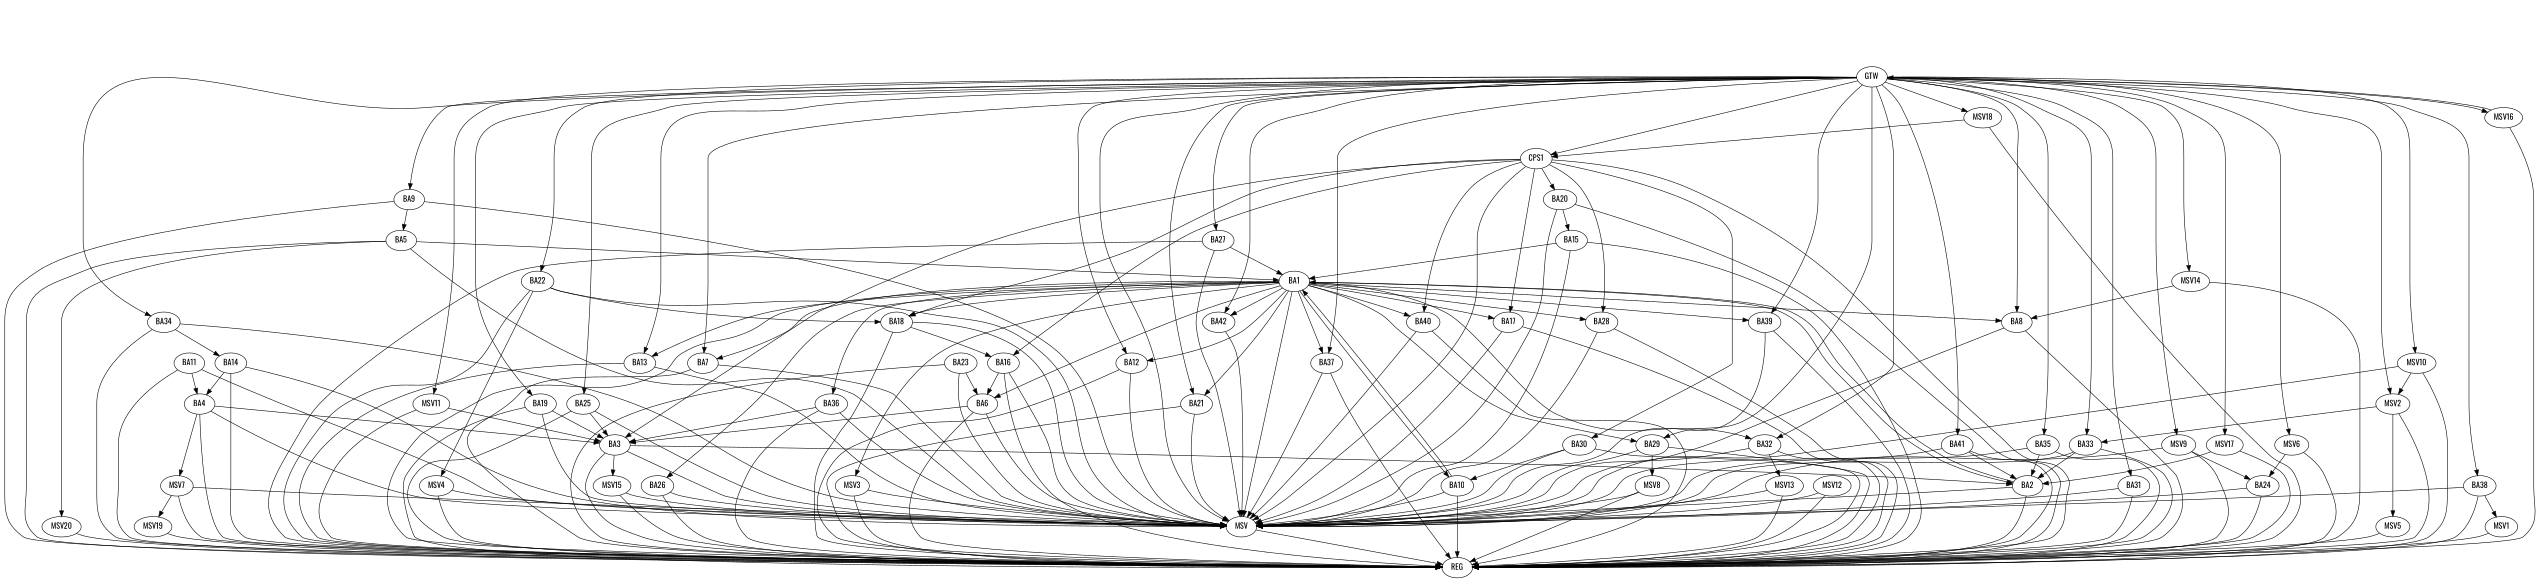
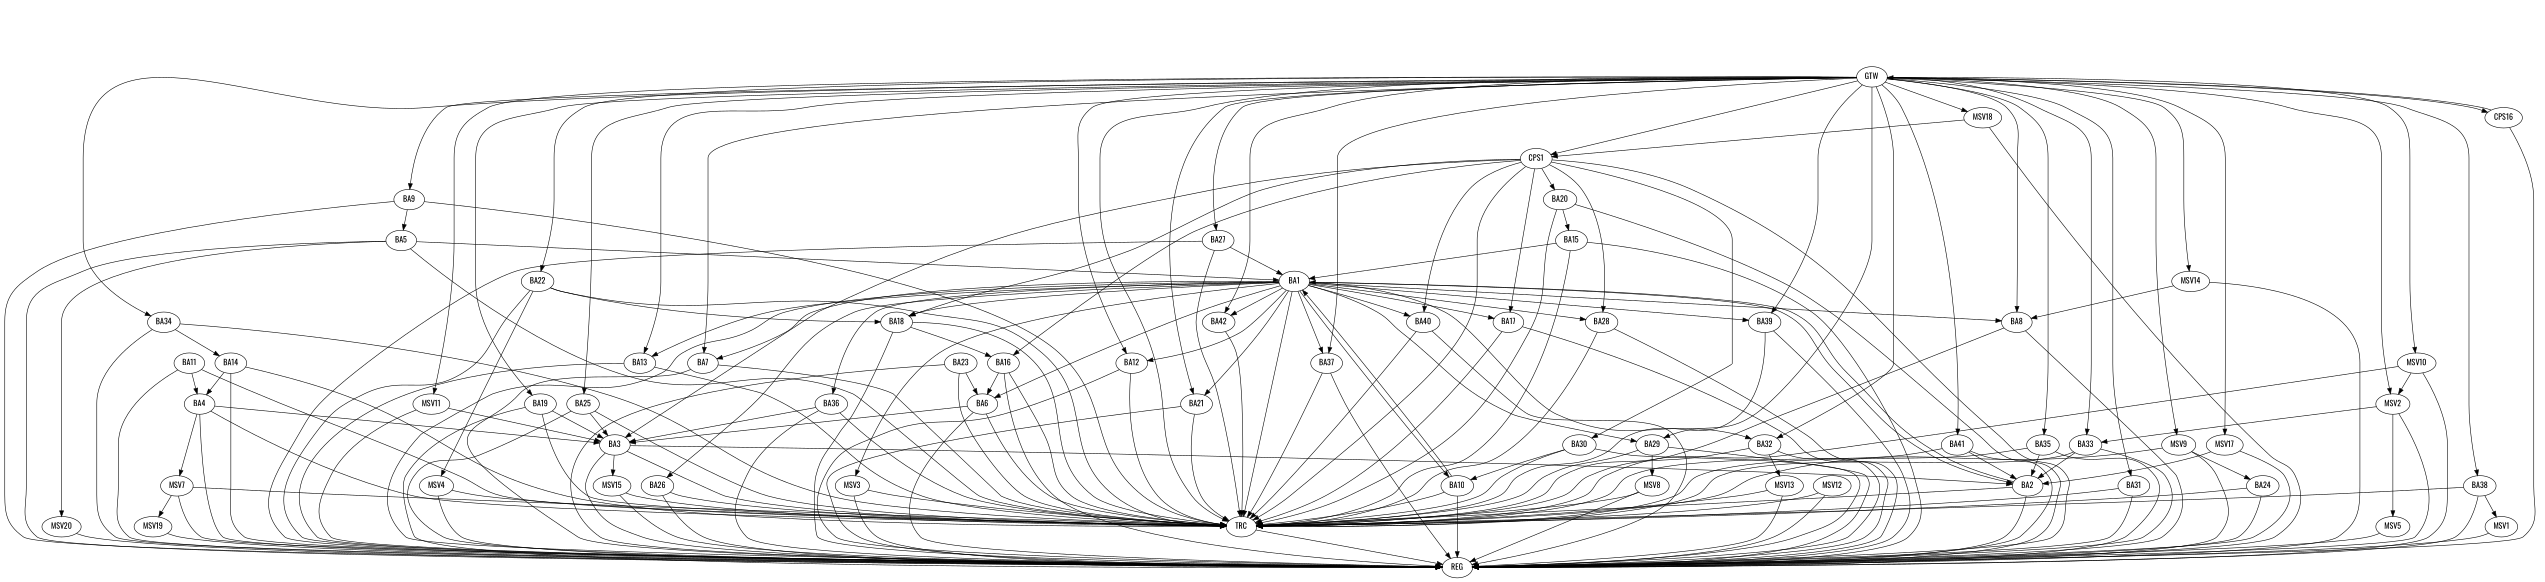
node "MSV16": label "MSV16" -> "CPS16"
node "MSV6": removed
node "MSV": label "MSV" -> "TRC"
